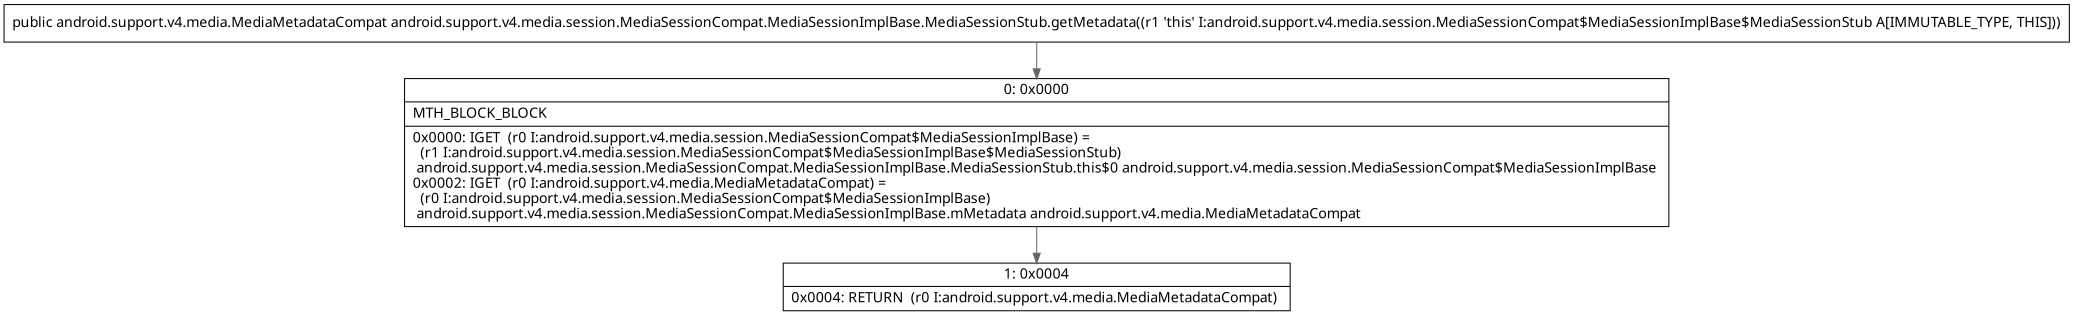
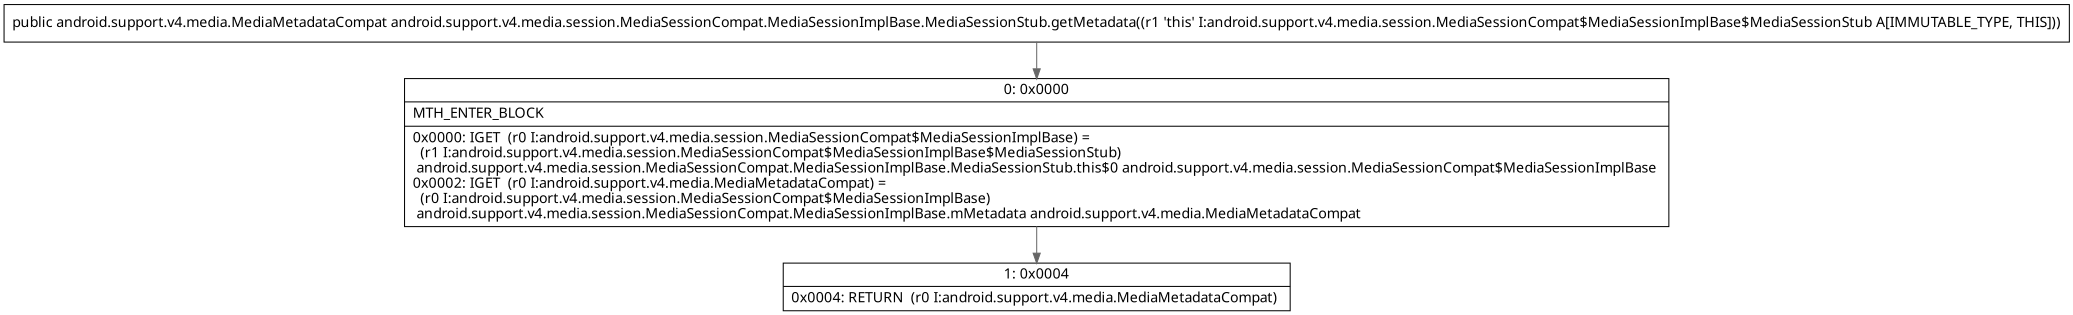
node "0: 0x0000": text "MTH_BLOCK_BLOCK" -> "MTH_ENTER_BLOCK"
